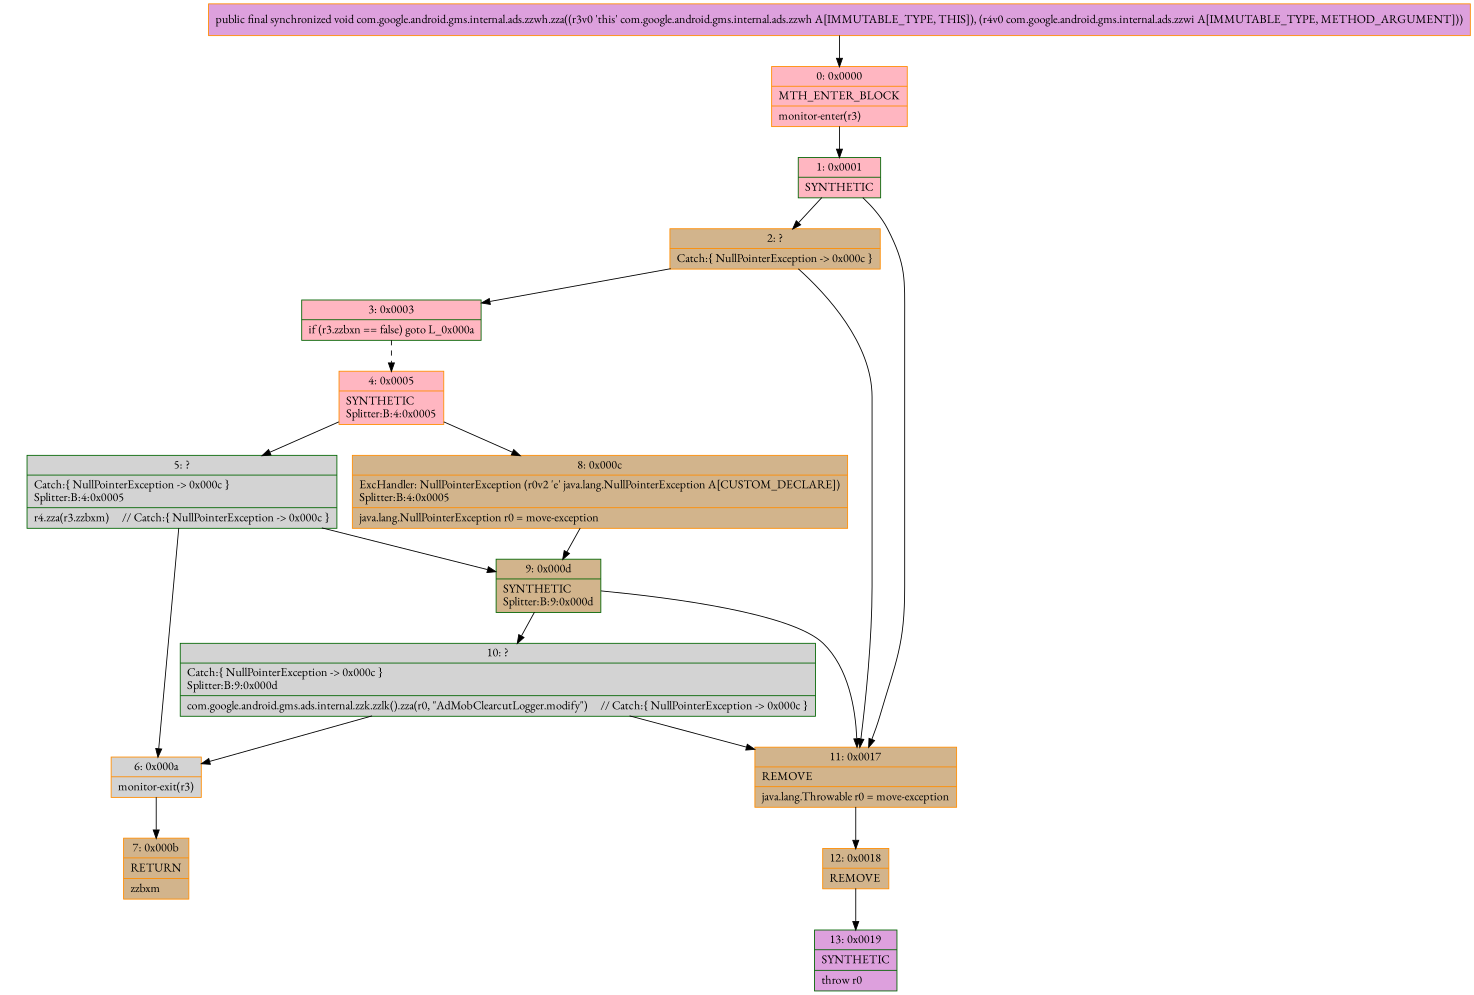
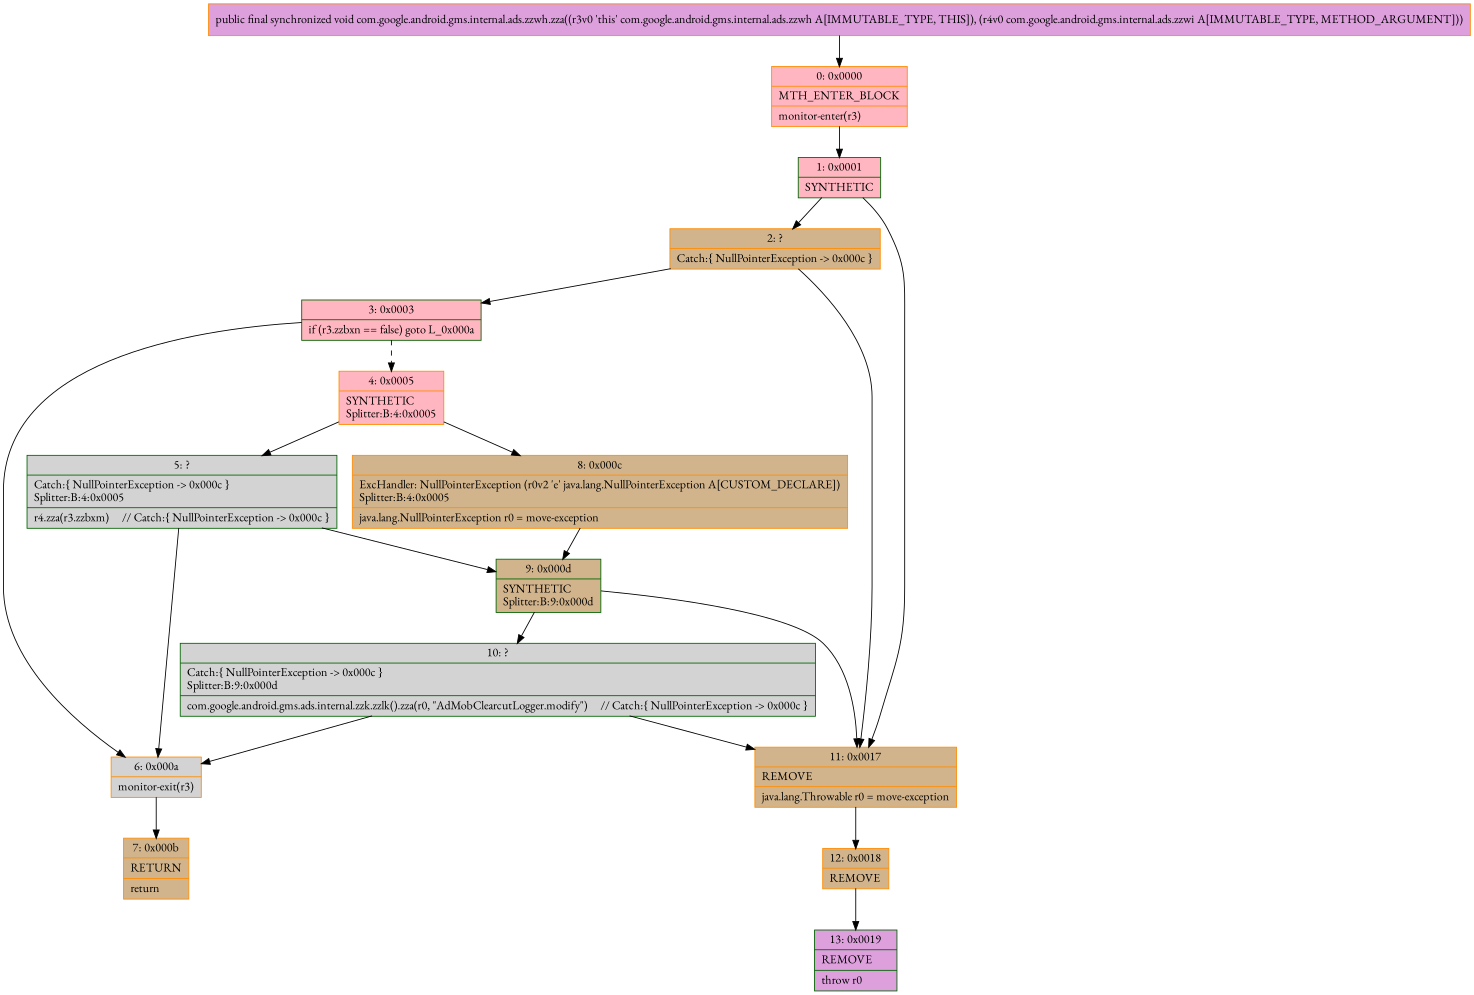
edge "3: 0x0003" -> "6: 0x000a": added
node "7: 0x000b": text "zzbxm" -> "return"
node "13: 0x0019": text "SYNTHETIC" -> "REMOVE"
